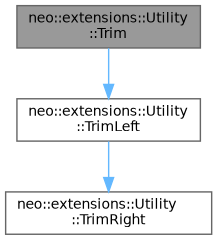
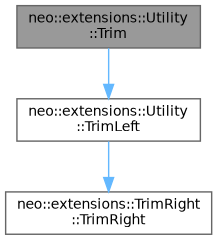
node "neo::extensions::Utility ::TrimRight": label "neo::extensions::Utility ::TrimRight" -> "neo::extensions::TrimRight ::TrimRight"
